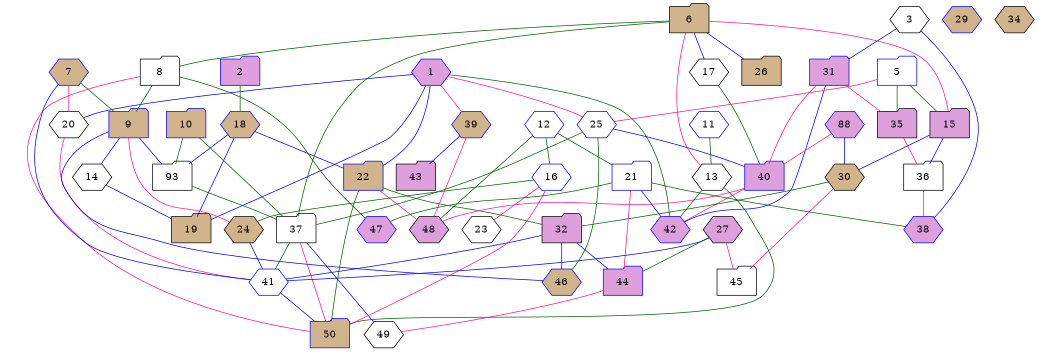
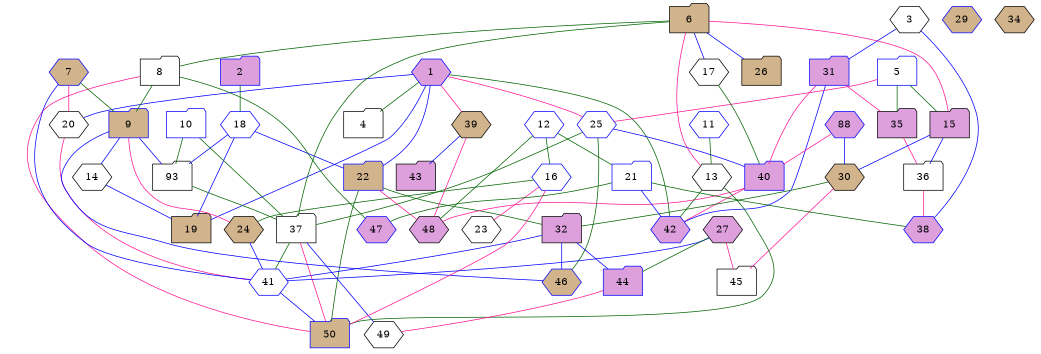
node "10": fillcolor tan -> white
node "18": fillcolor tan -> white
node "4": added
node "39": color blue -> black
edge "21" -- "44": removed
